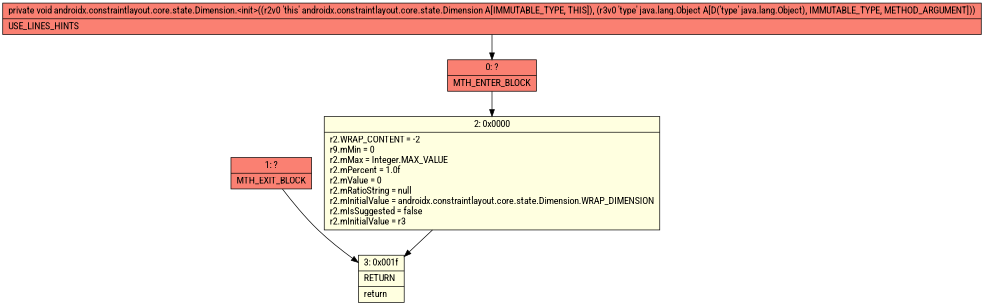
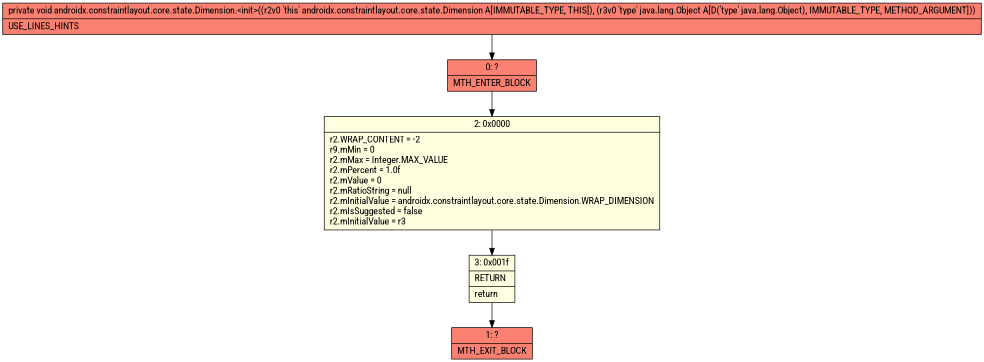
edge "1: ?" -> "3: 0x001f": reversed
